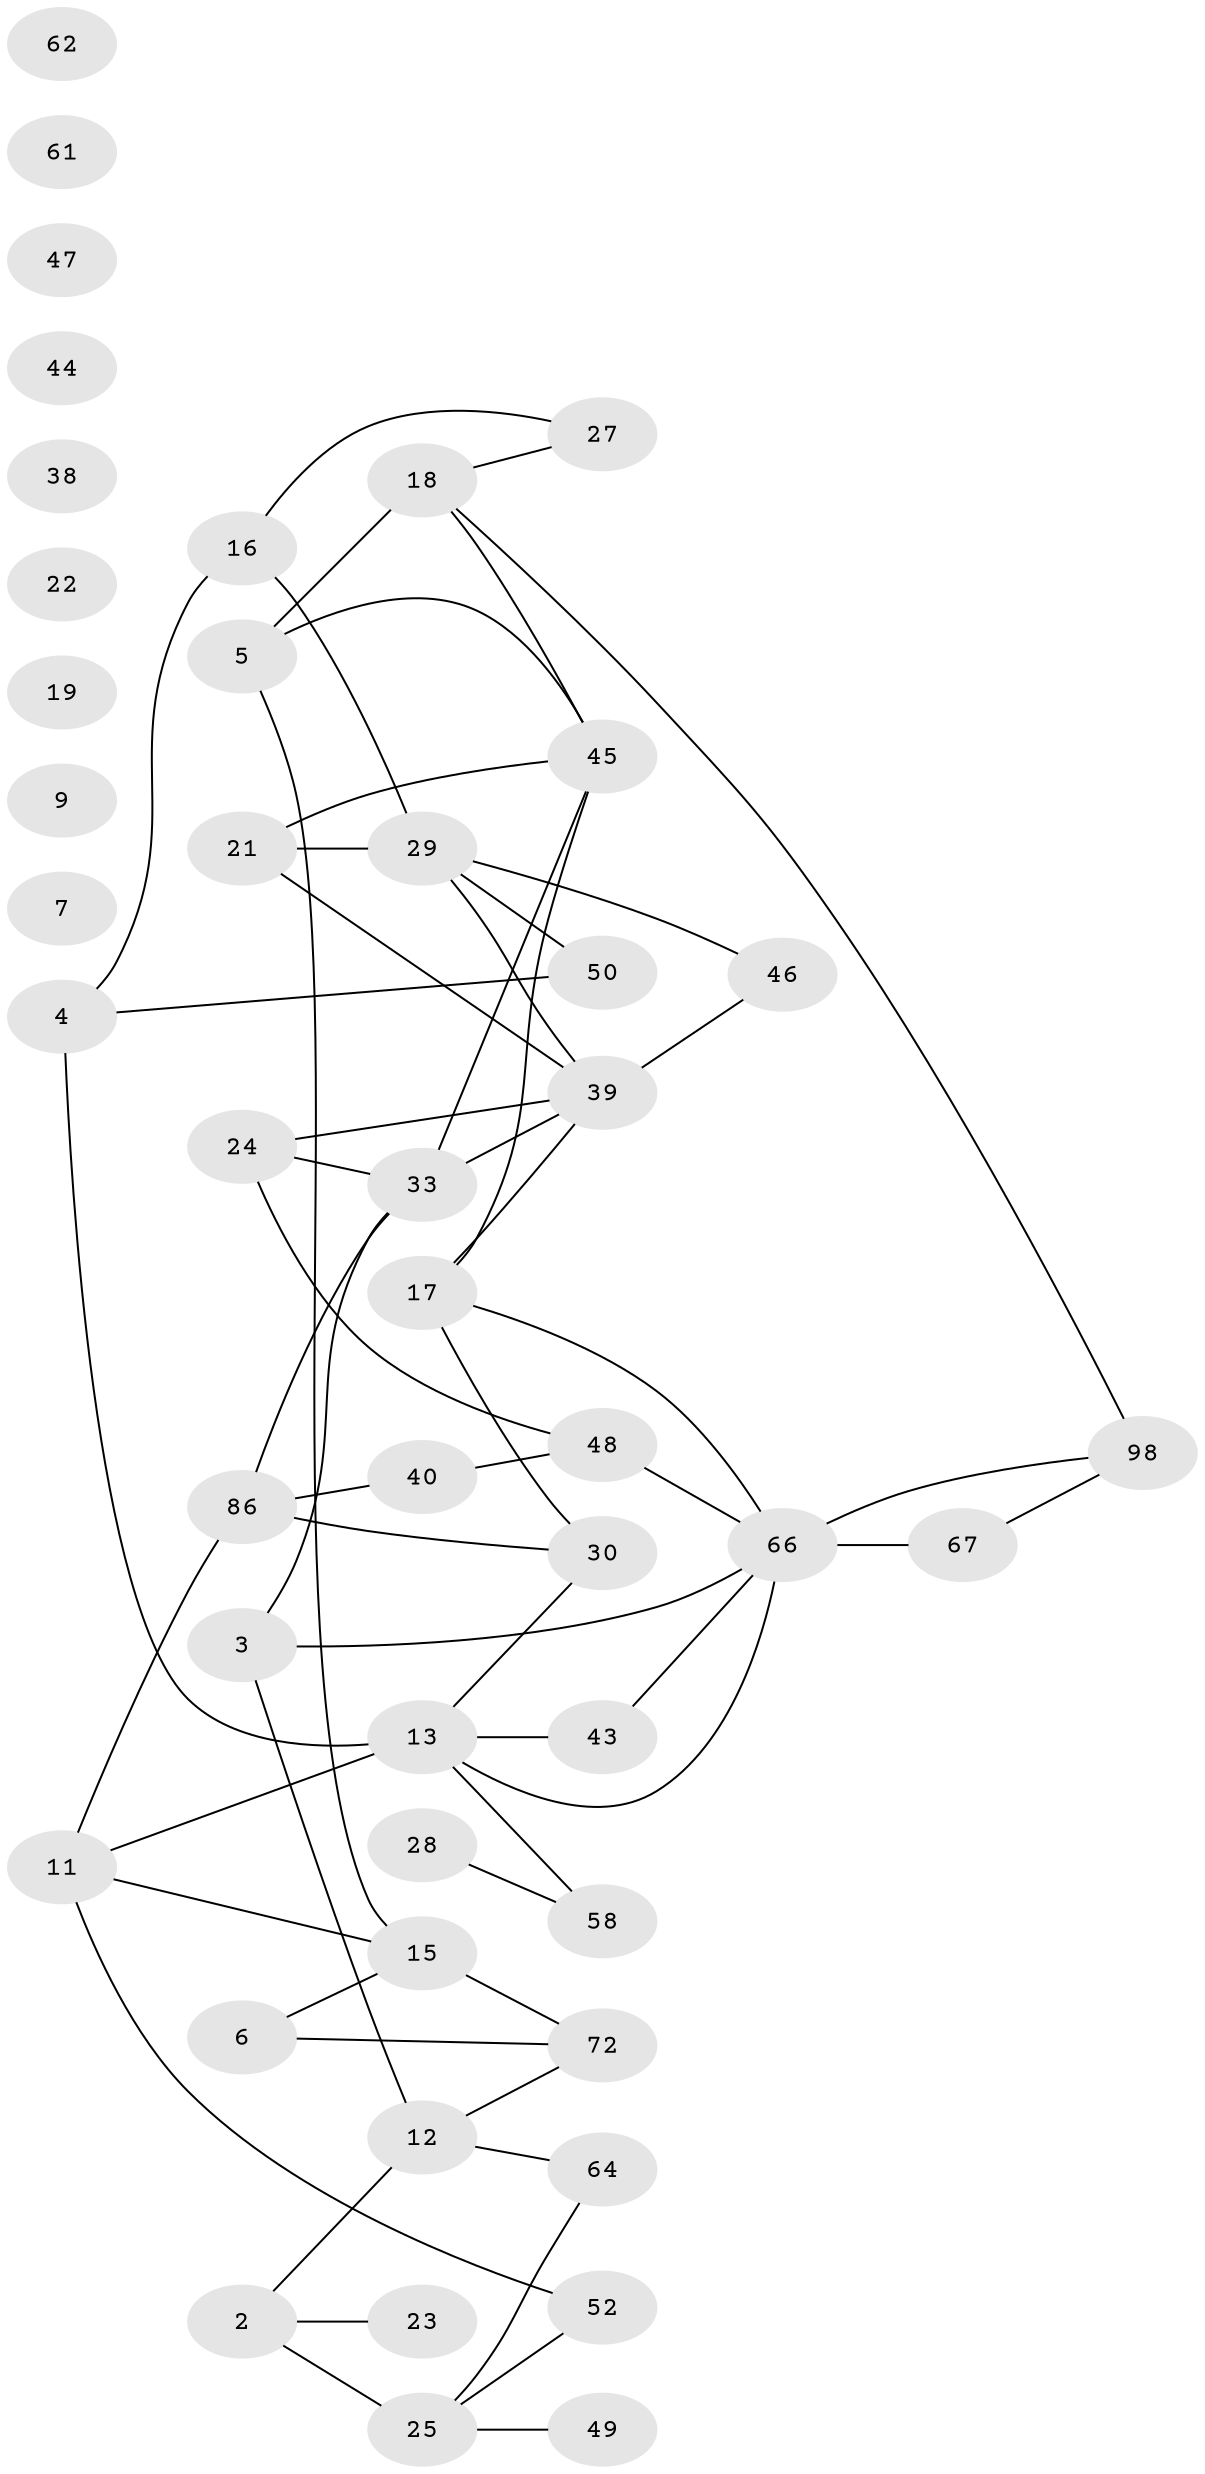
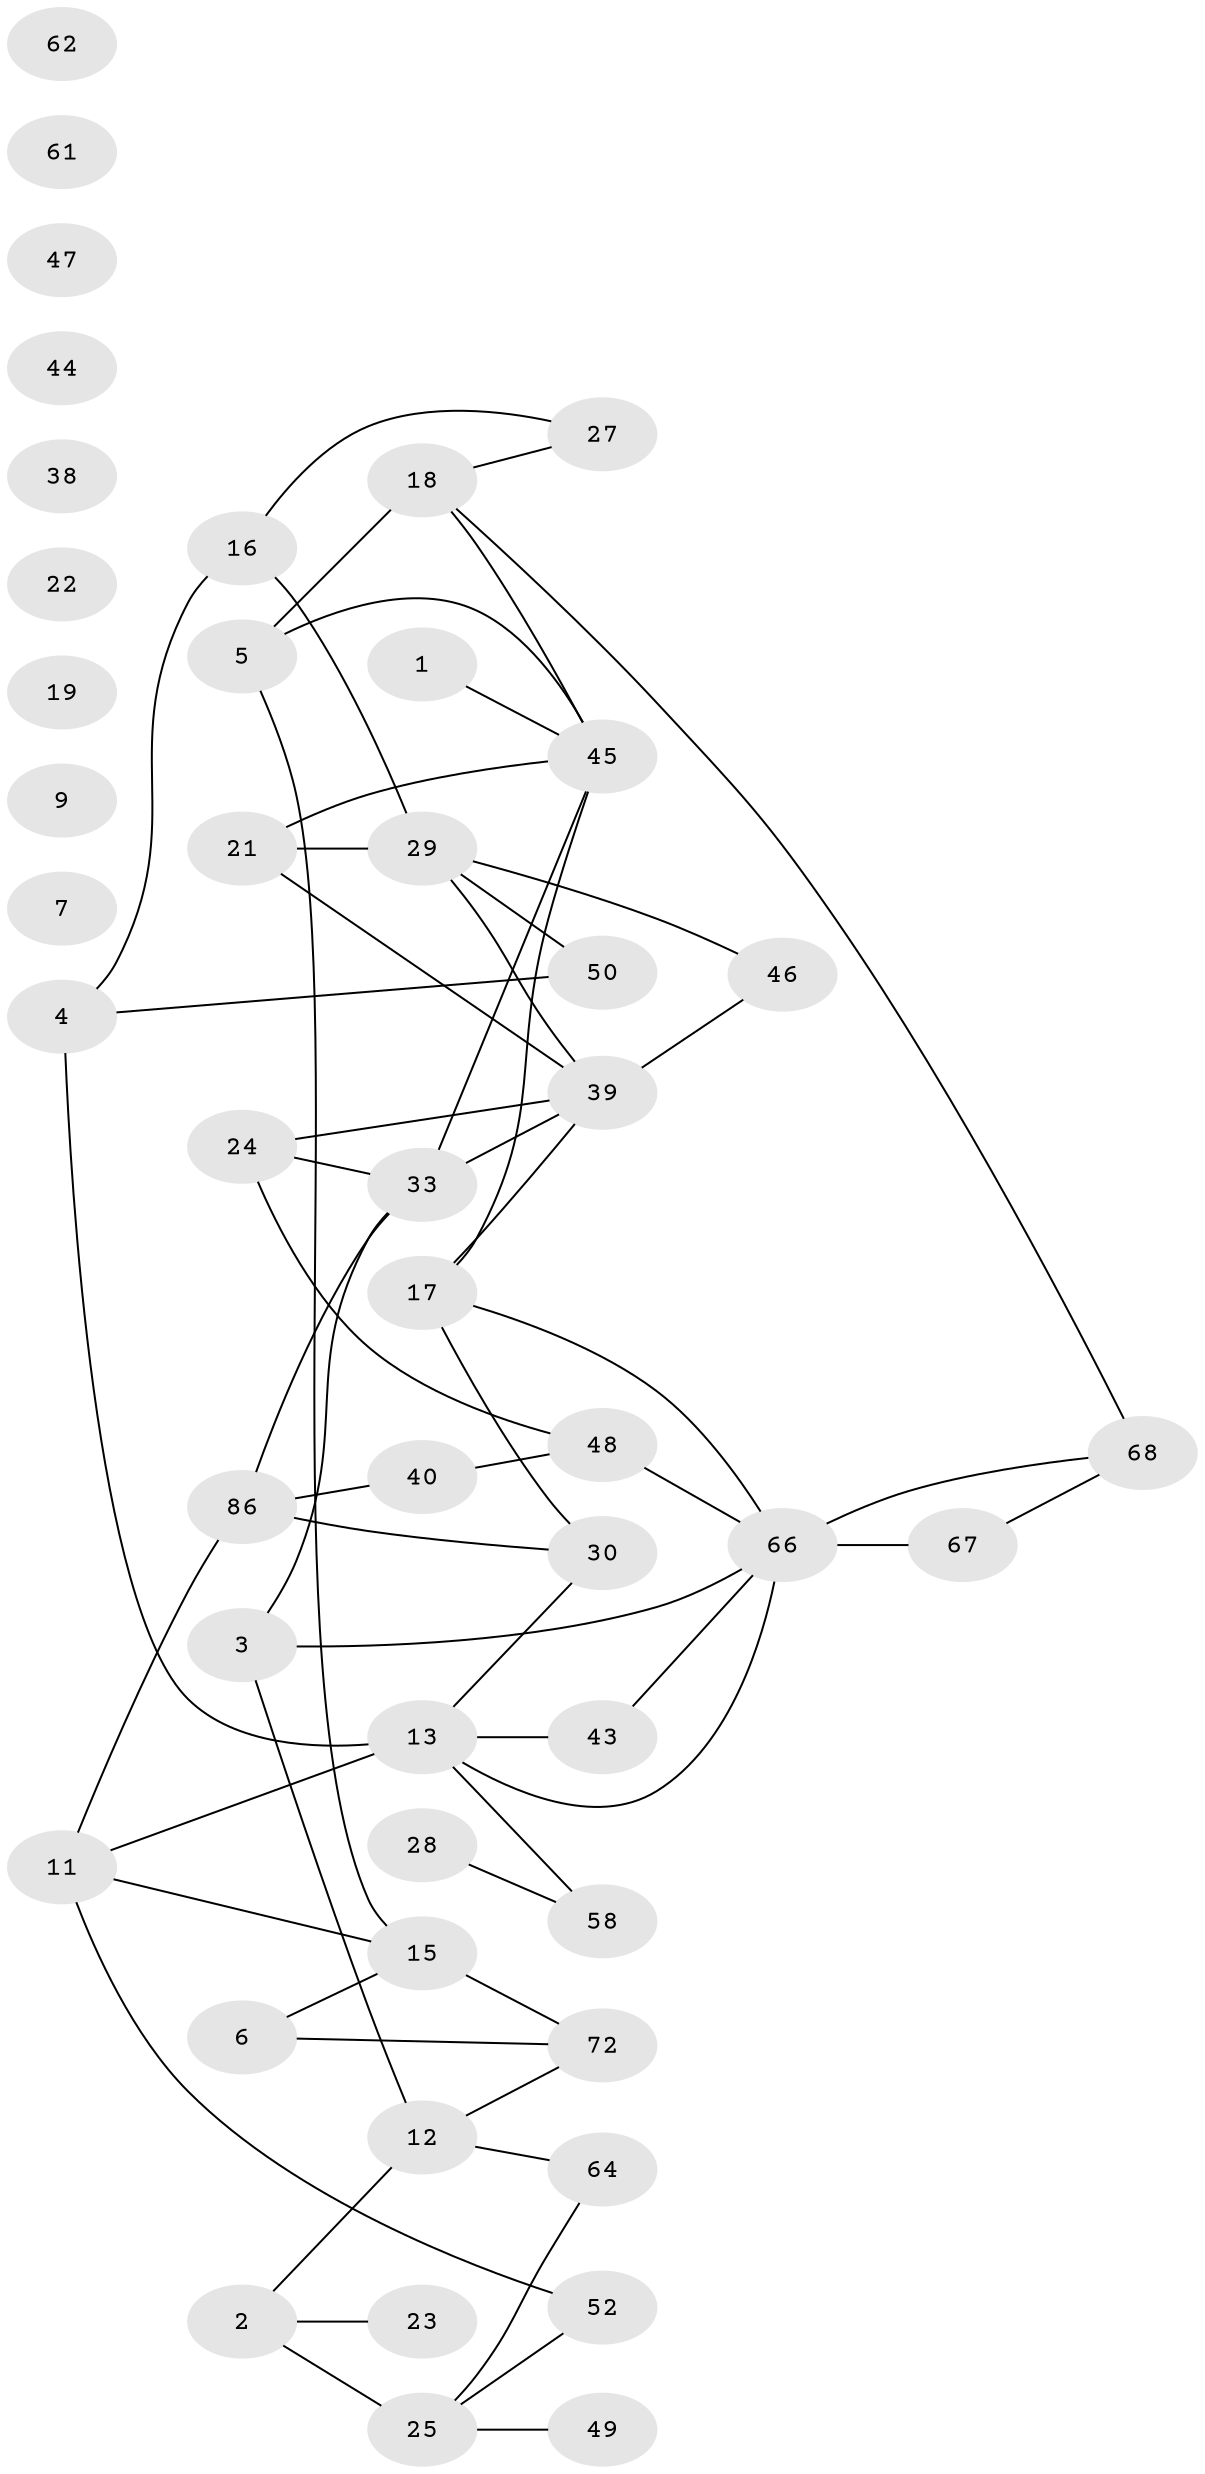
node "1": added
node "98": label "98" -> "68"
